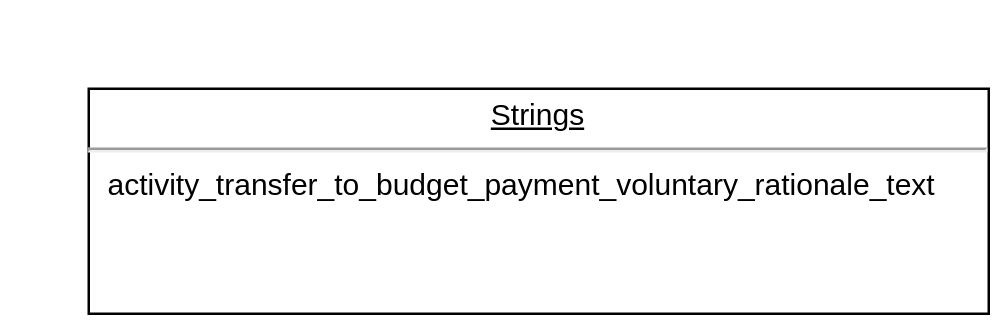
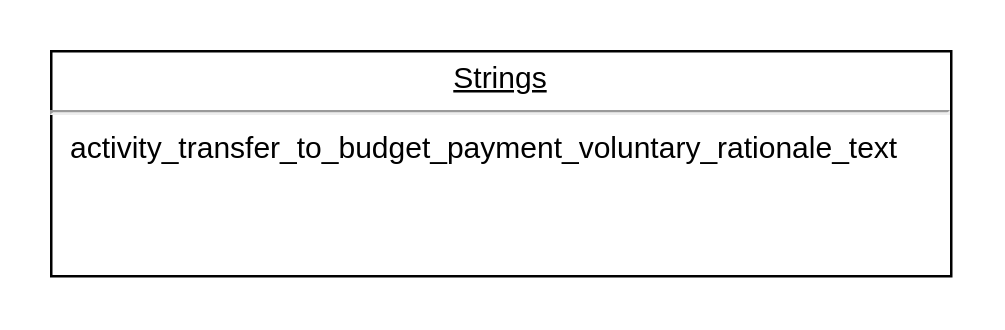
node "Strings activity_transfer_to_budget_payment_voluntary_rationale_text": moved (539, 201) -> (501, 164)
